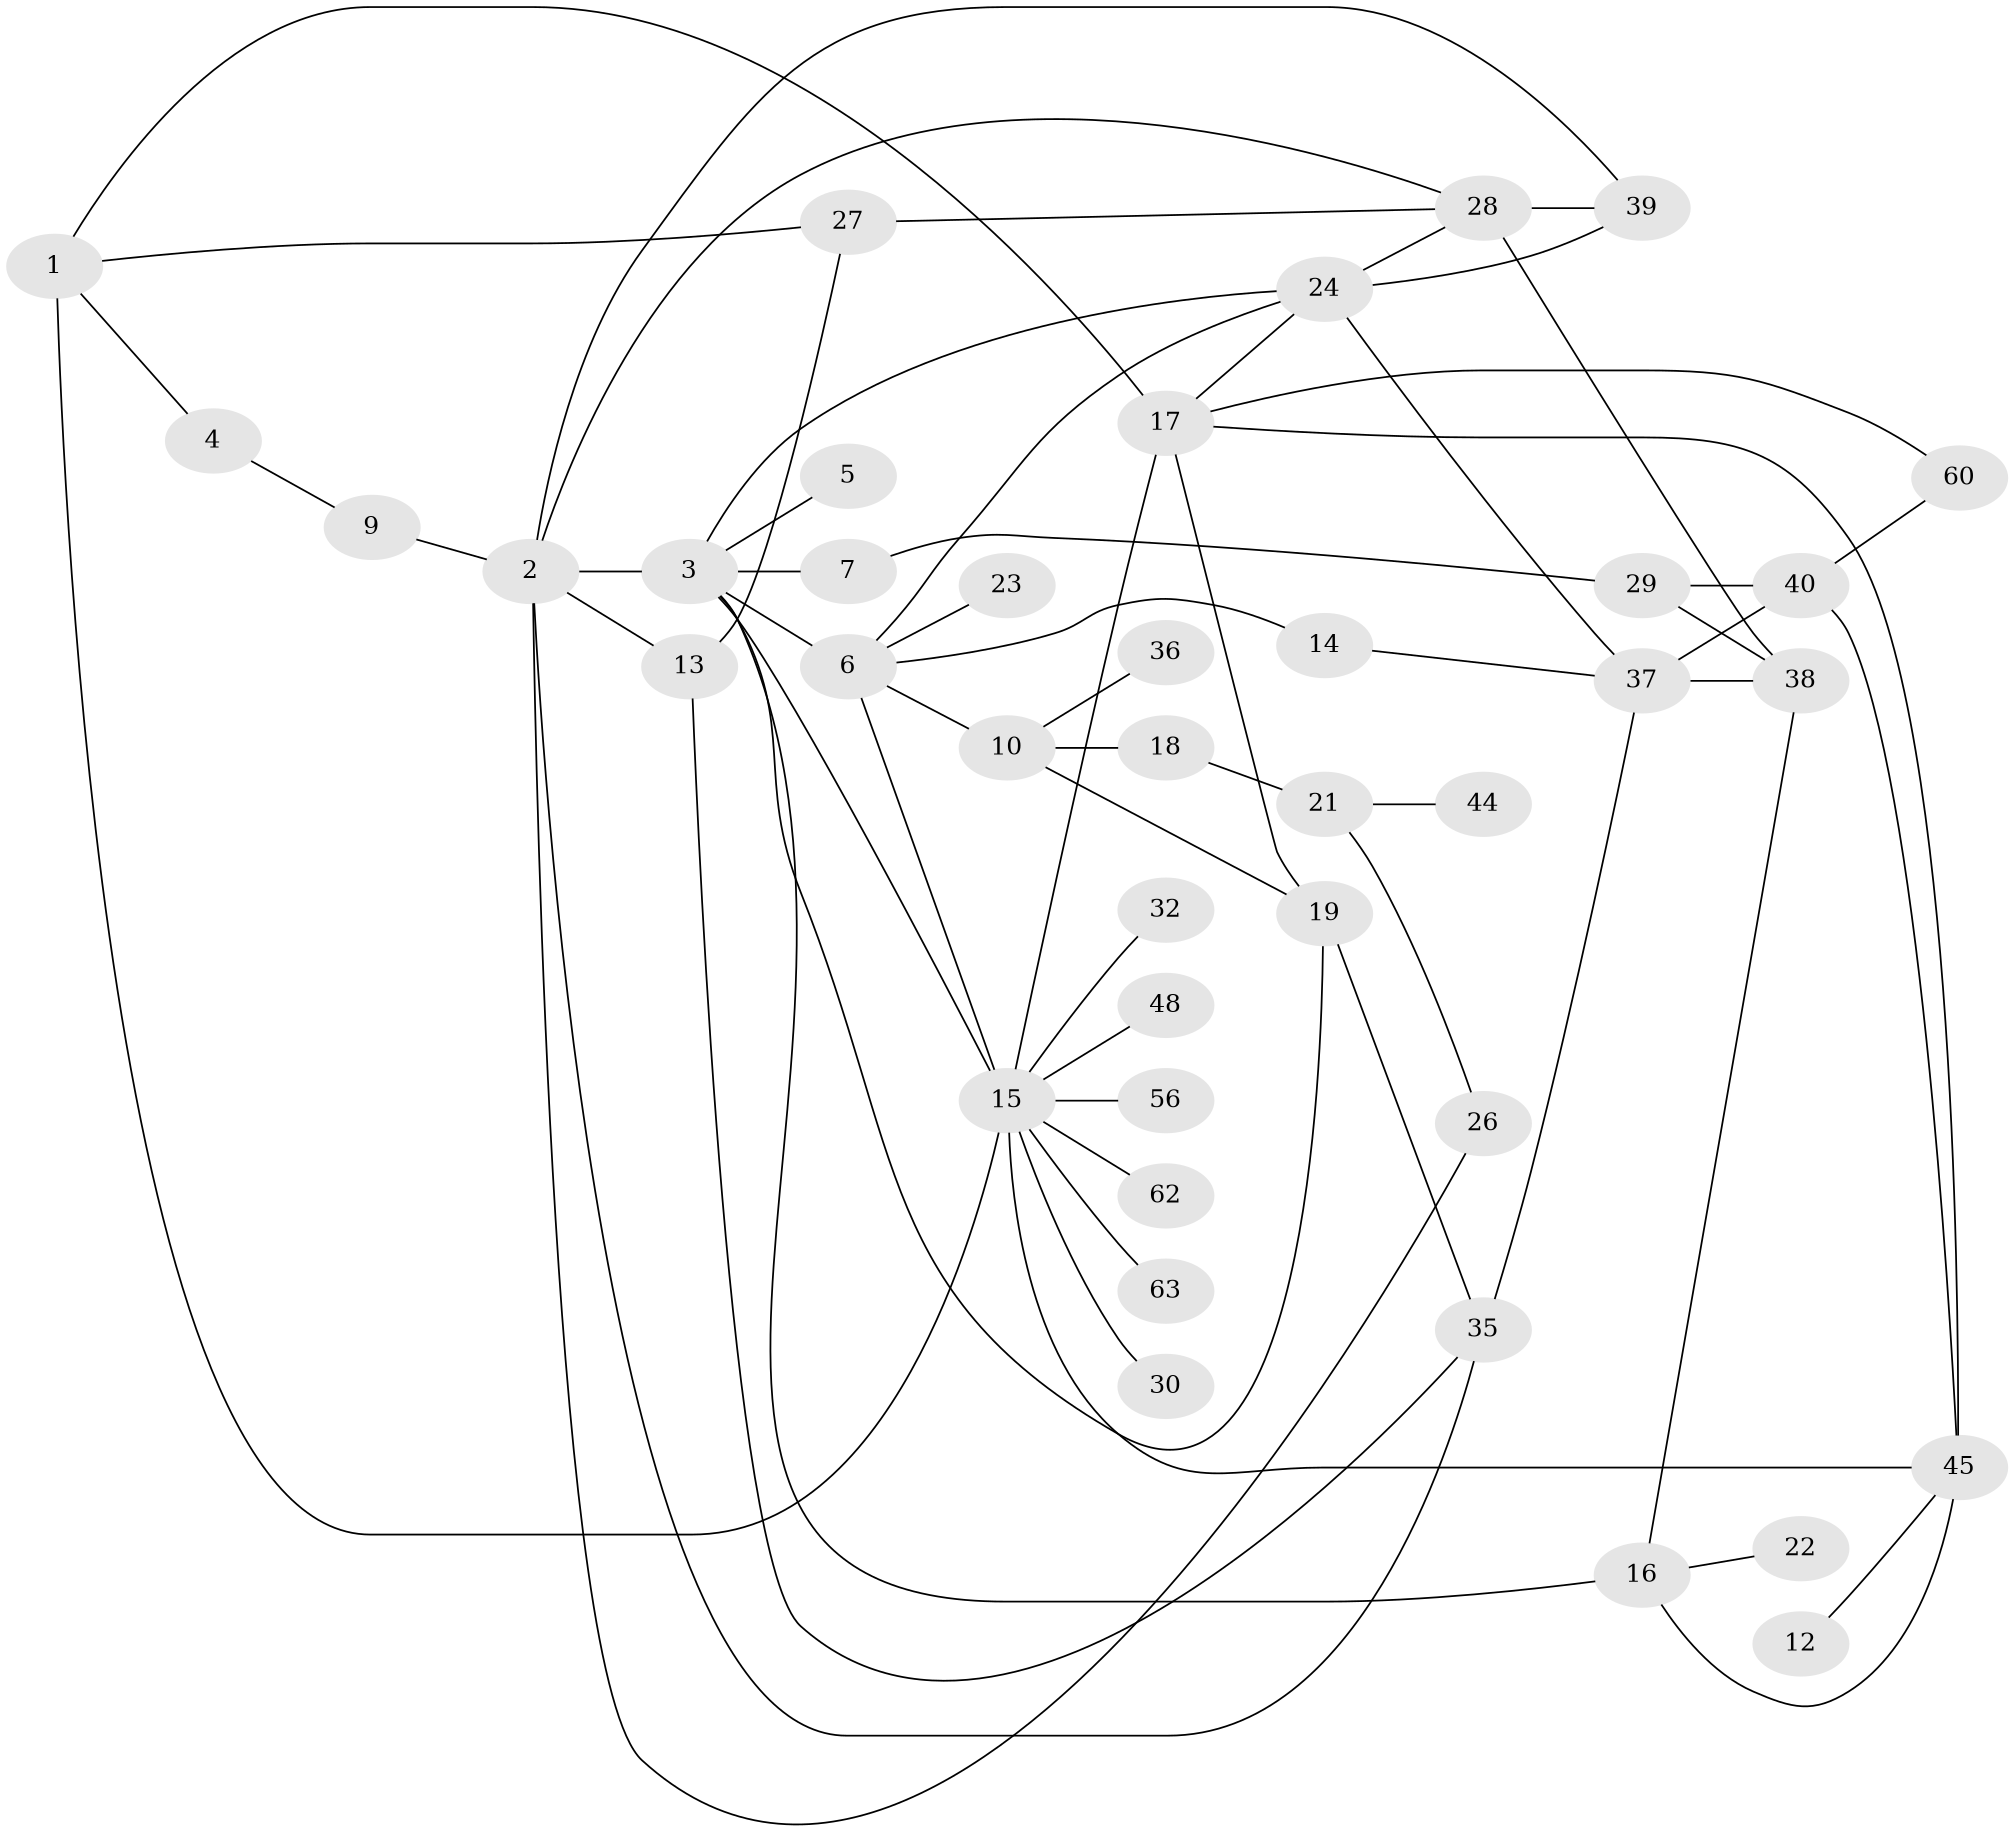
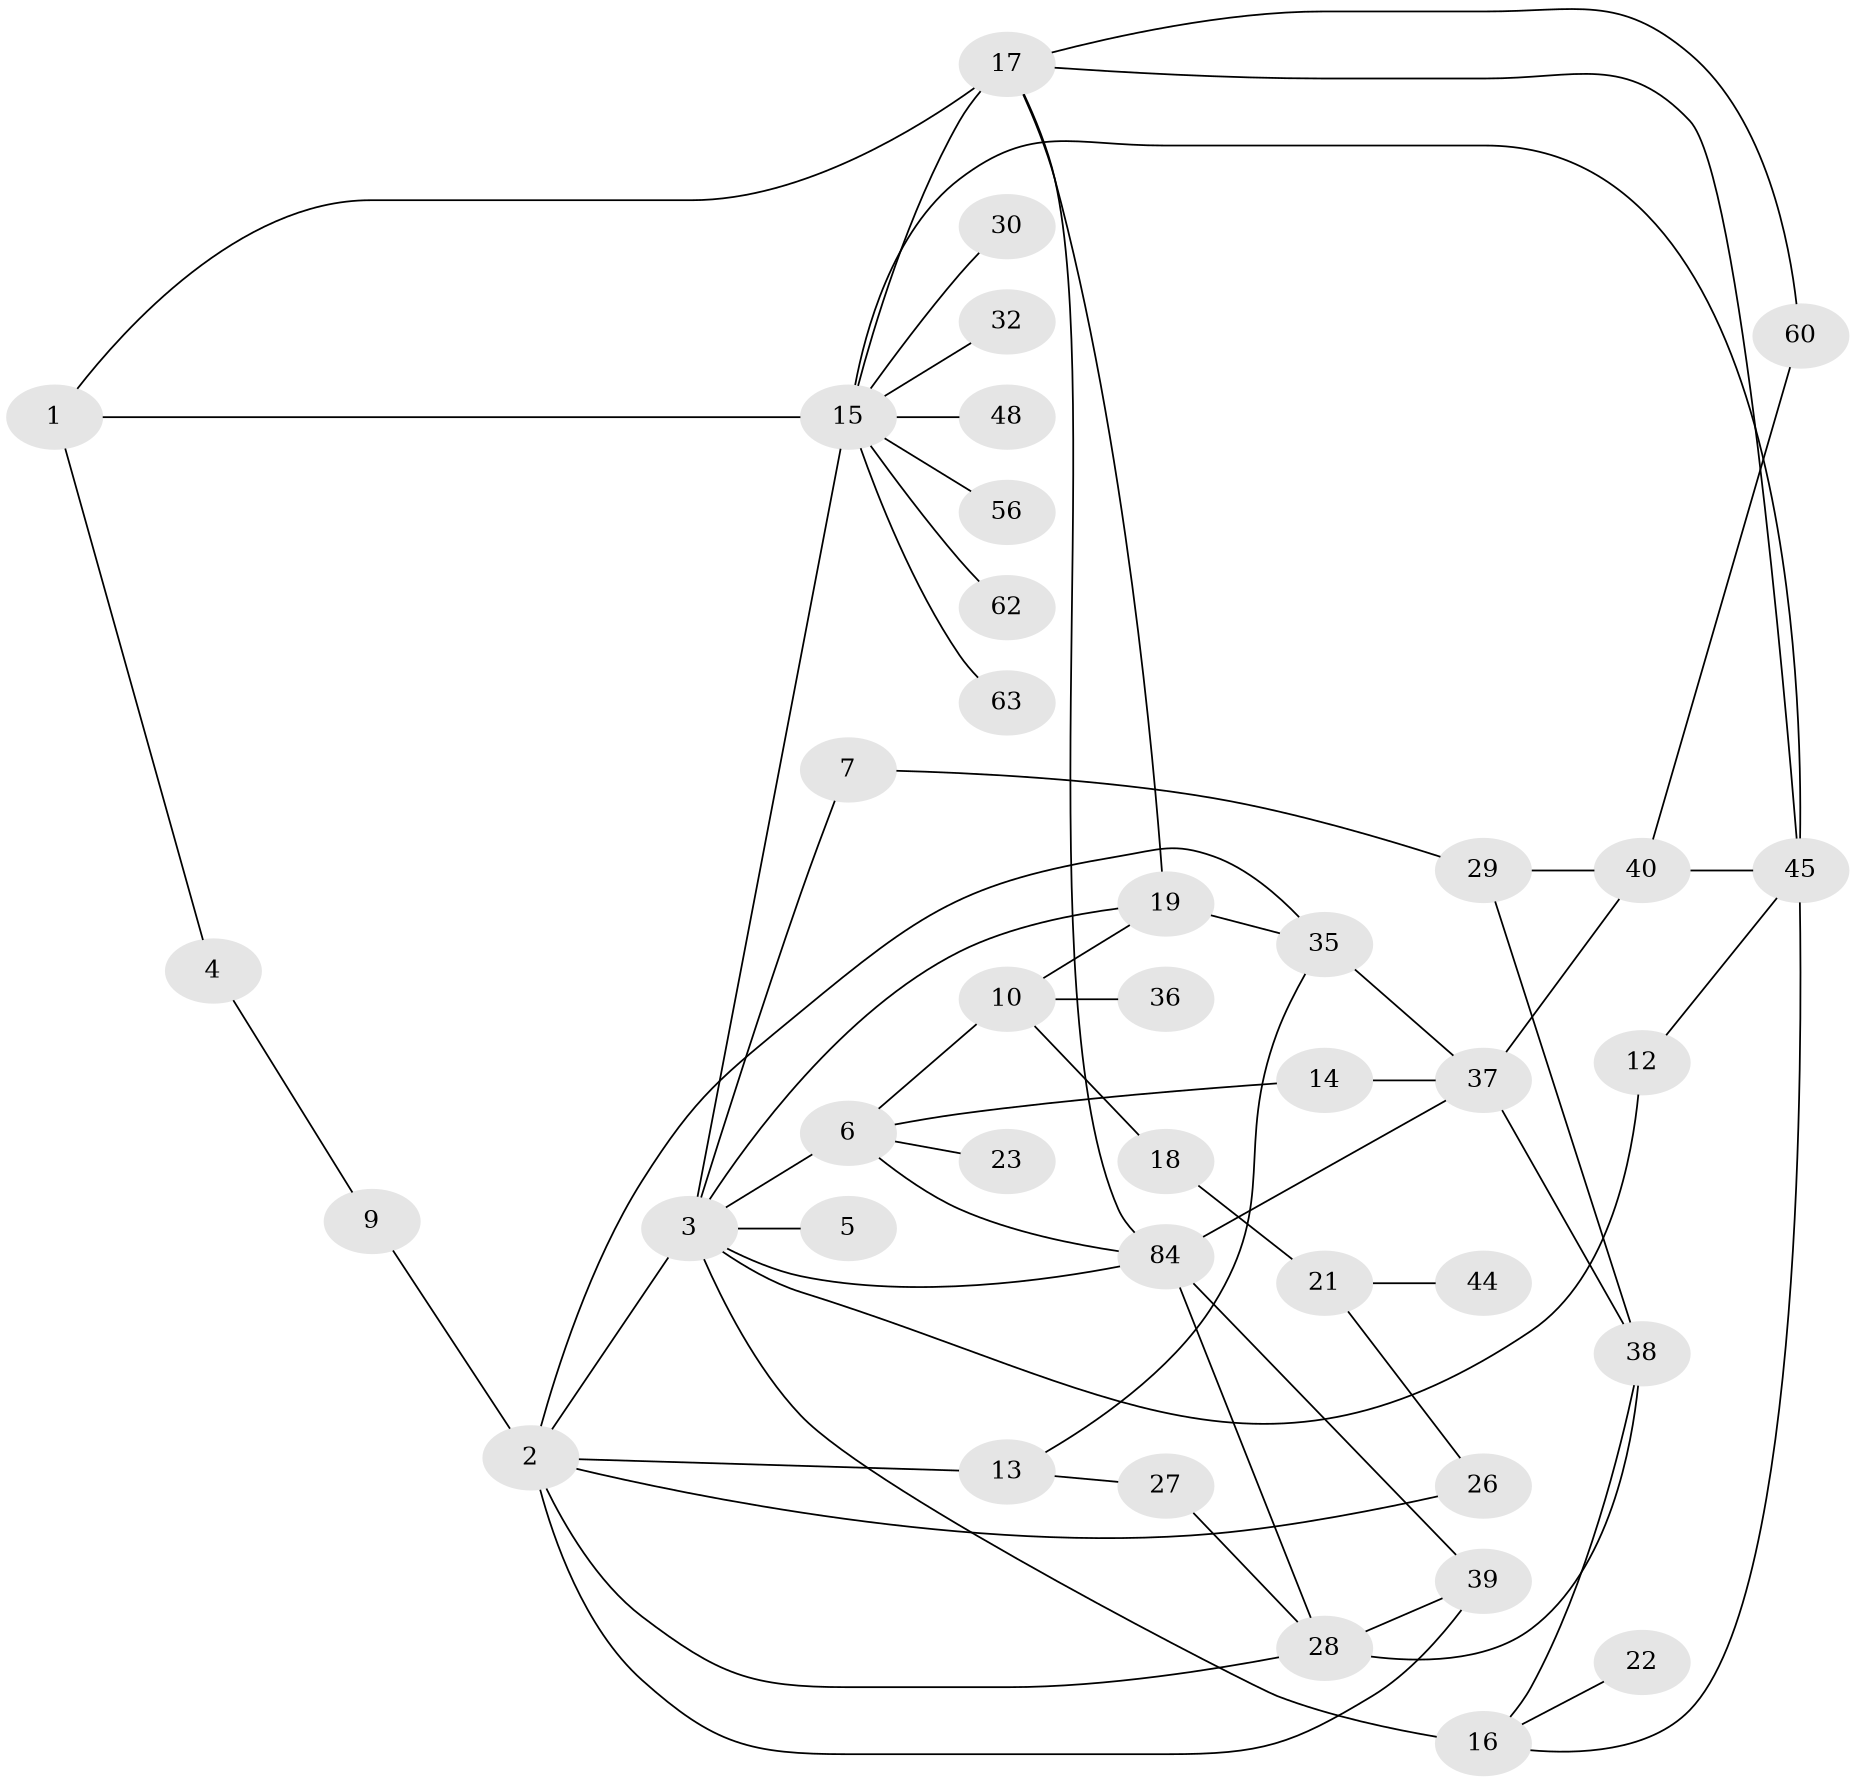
edge "27" -- "1": removed
node "24": label "24" -> "84"
edge "6" -- "15": removed
edge "12" -- "3": added
